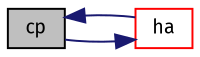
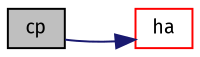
edge "ha" -> "cp": removed
